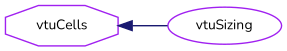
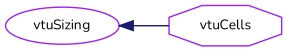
edge "vtuSizing" -> "vtuCells": reversed
